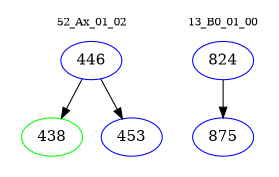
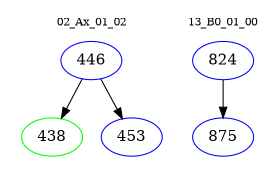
cluster "52_Ax_01_02": label "52_Ax_01_02" -> "02_Ax_01_02"
